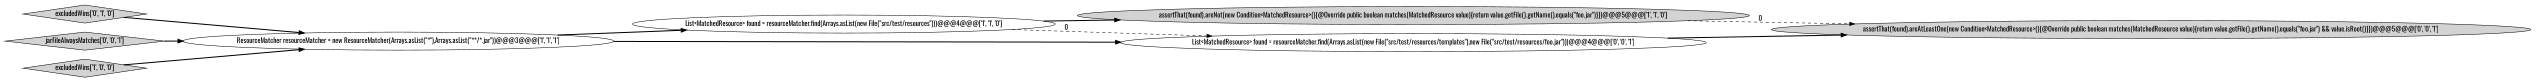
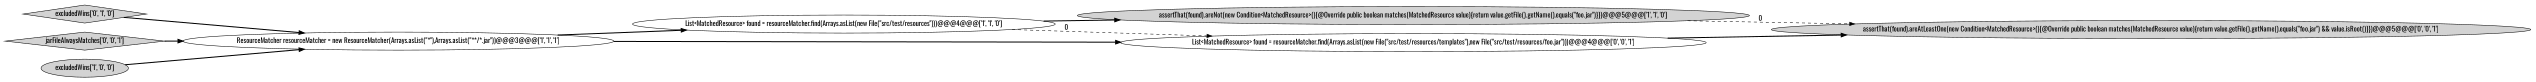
node "excludedWins['1', '0', '0']": shape diamond -> ellipse
